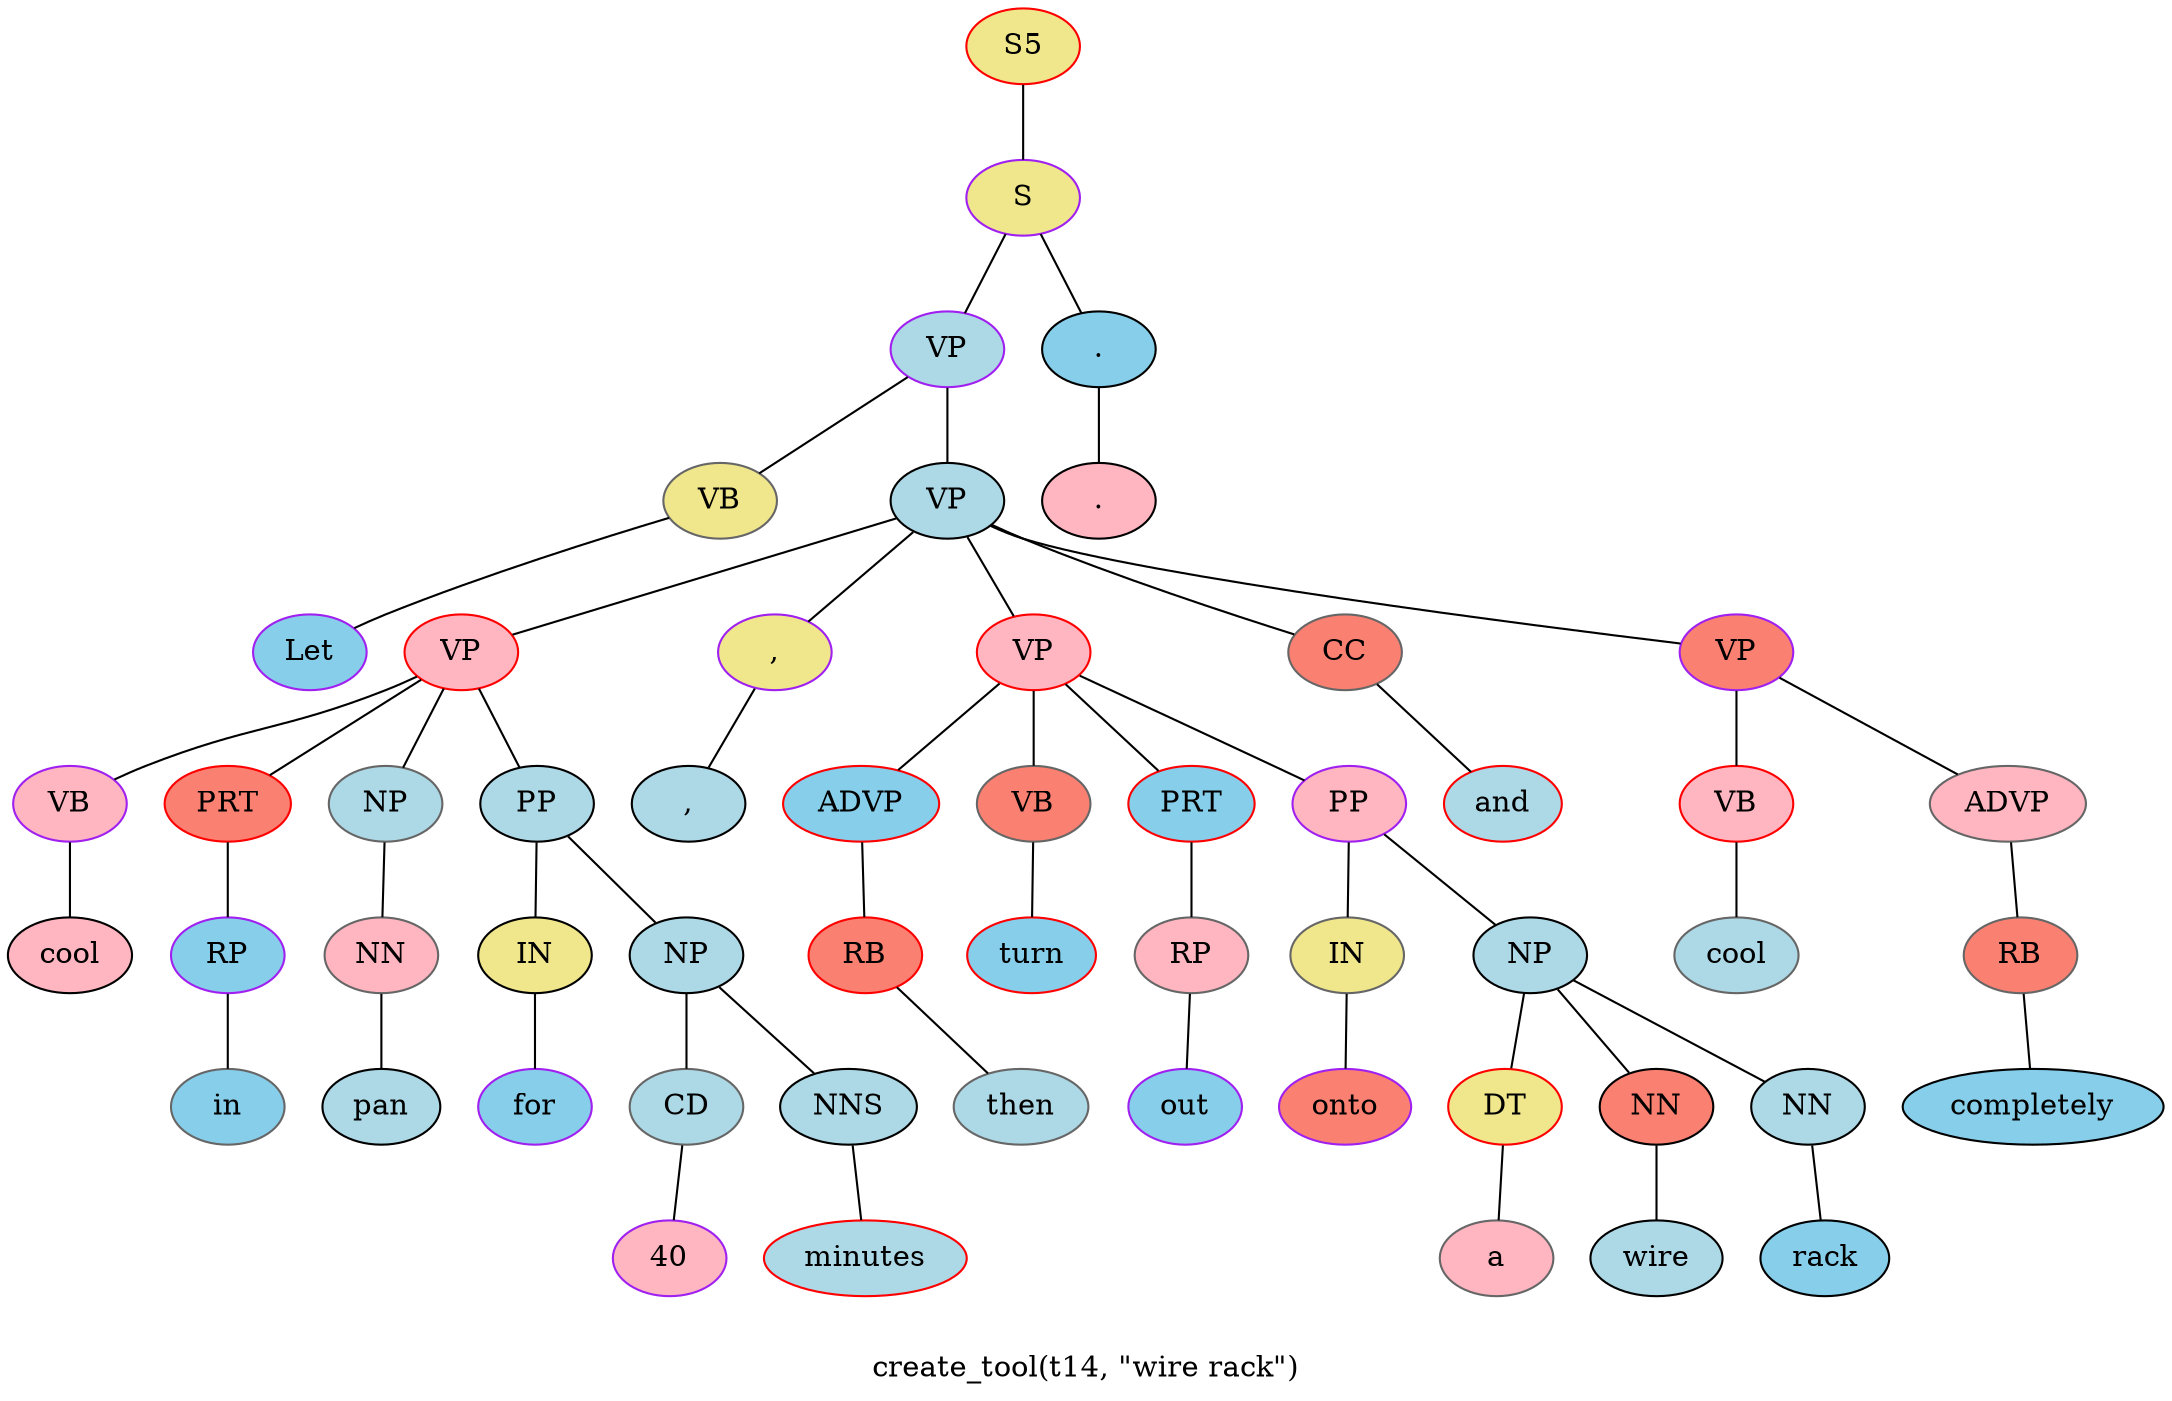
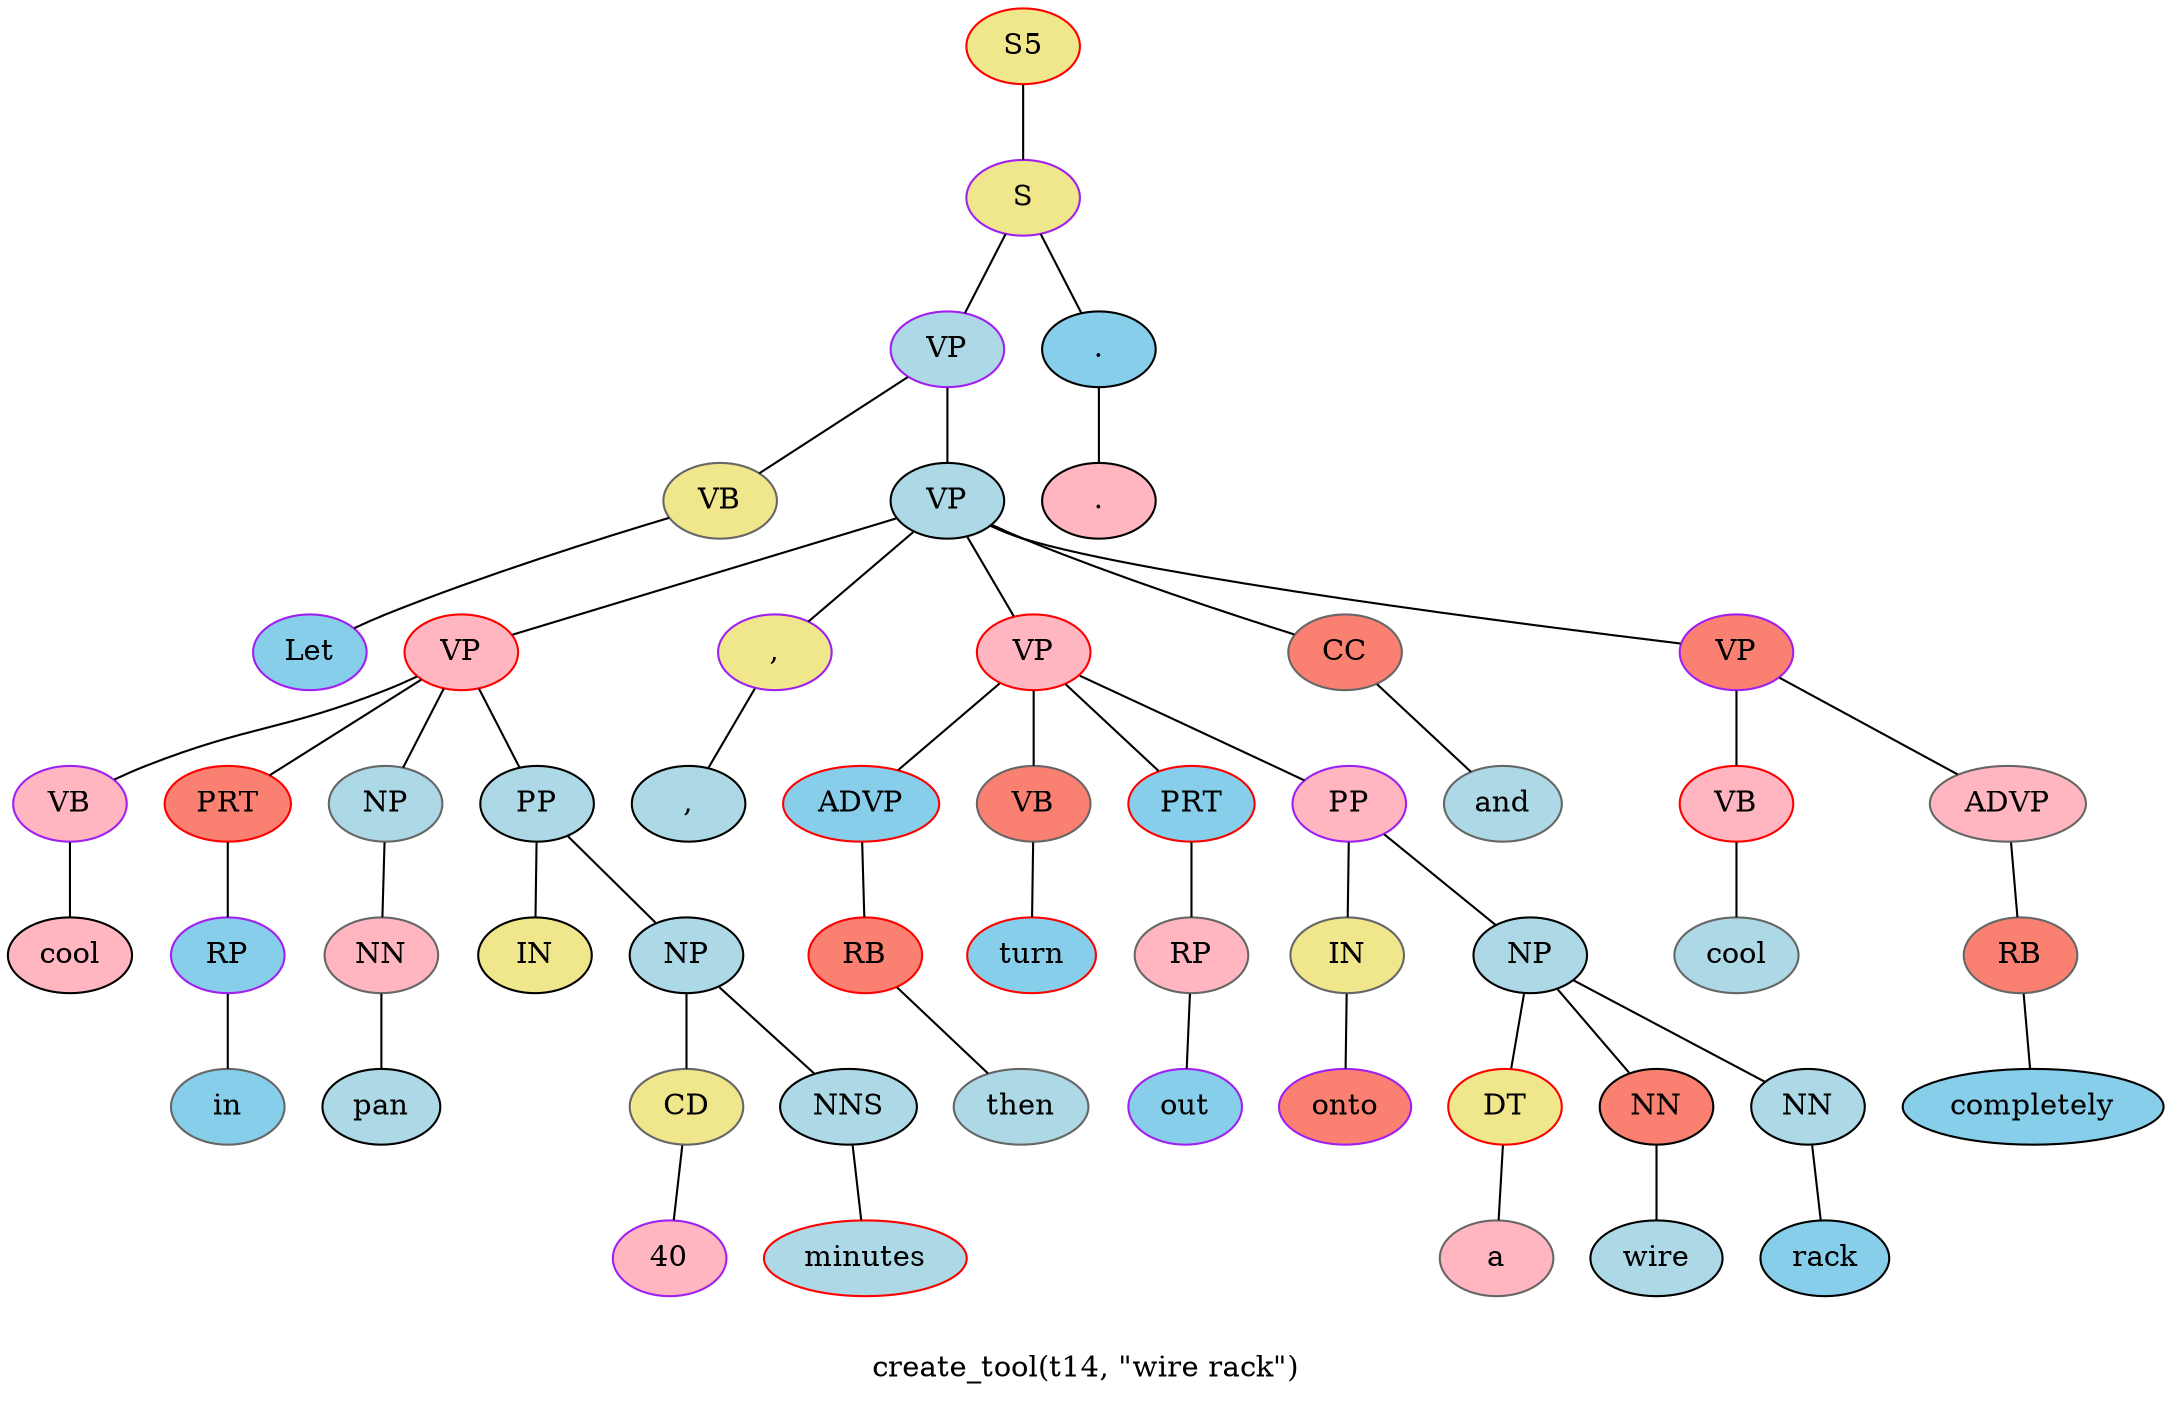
node "and": color red -> gray40
node "for": removed
node "CD": fillcolor lightblue -> khaki
